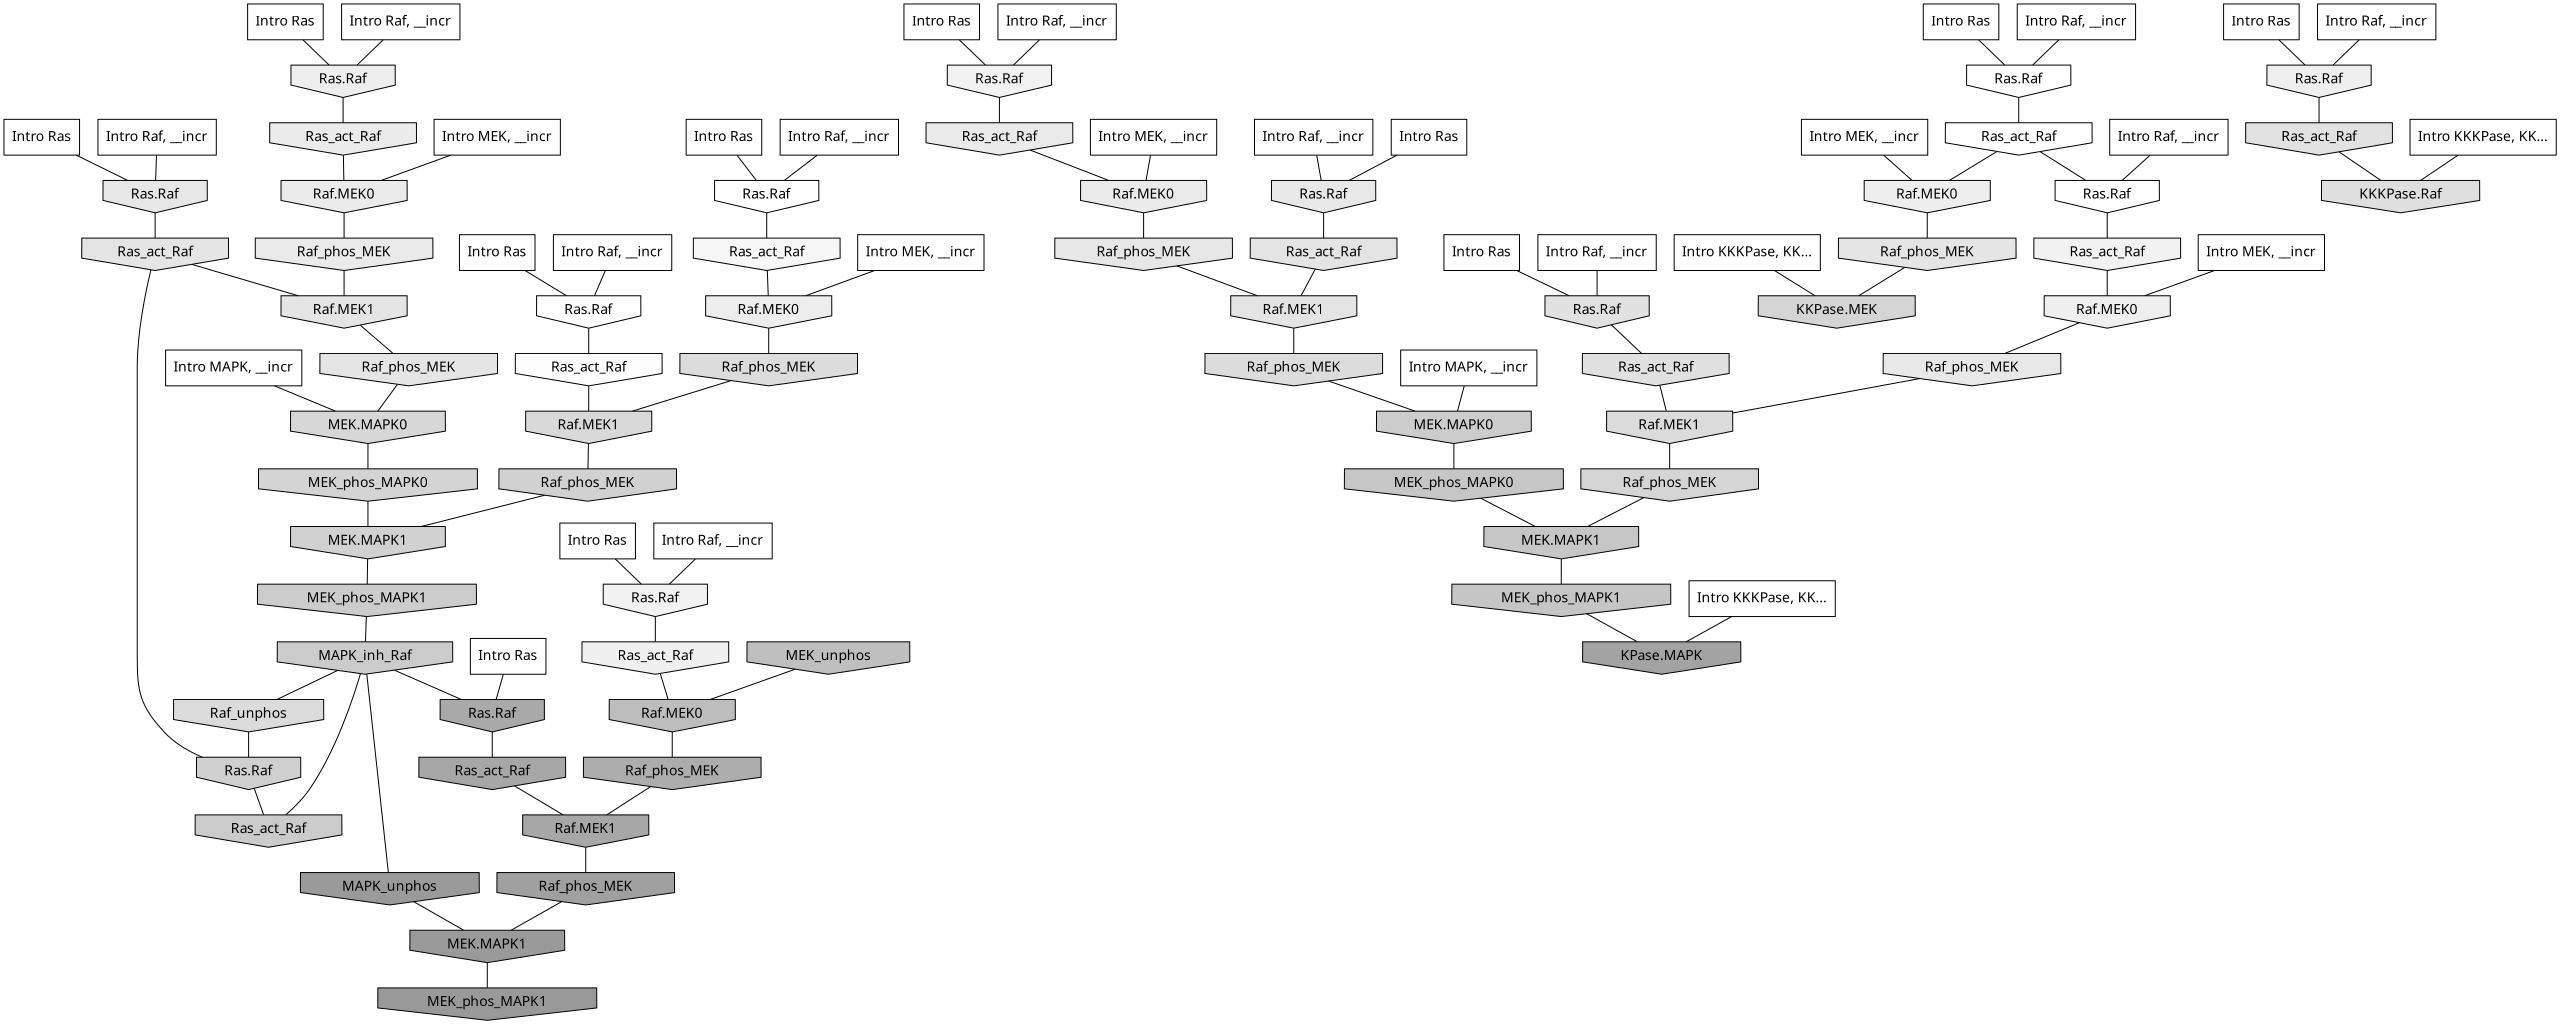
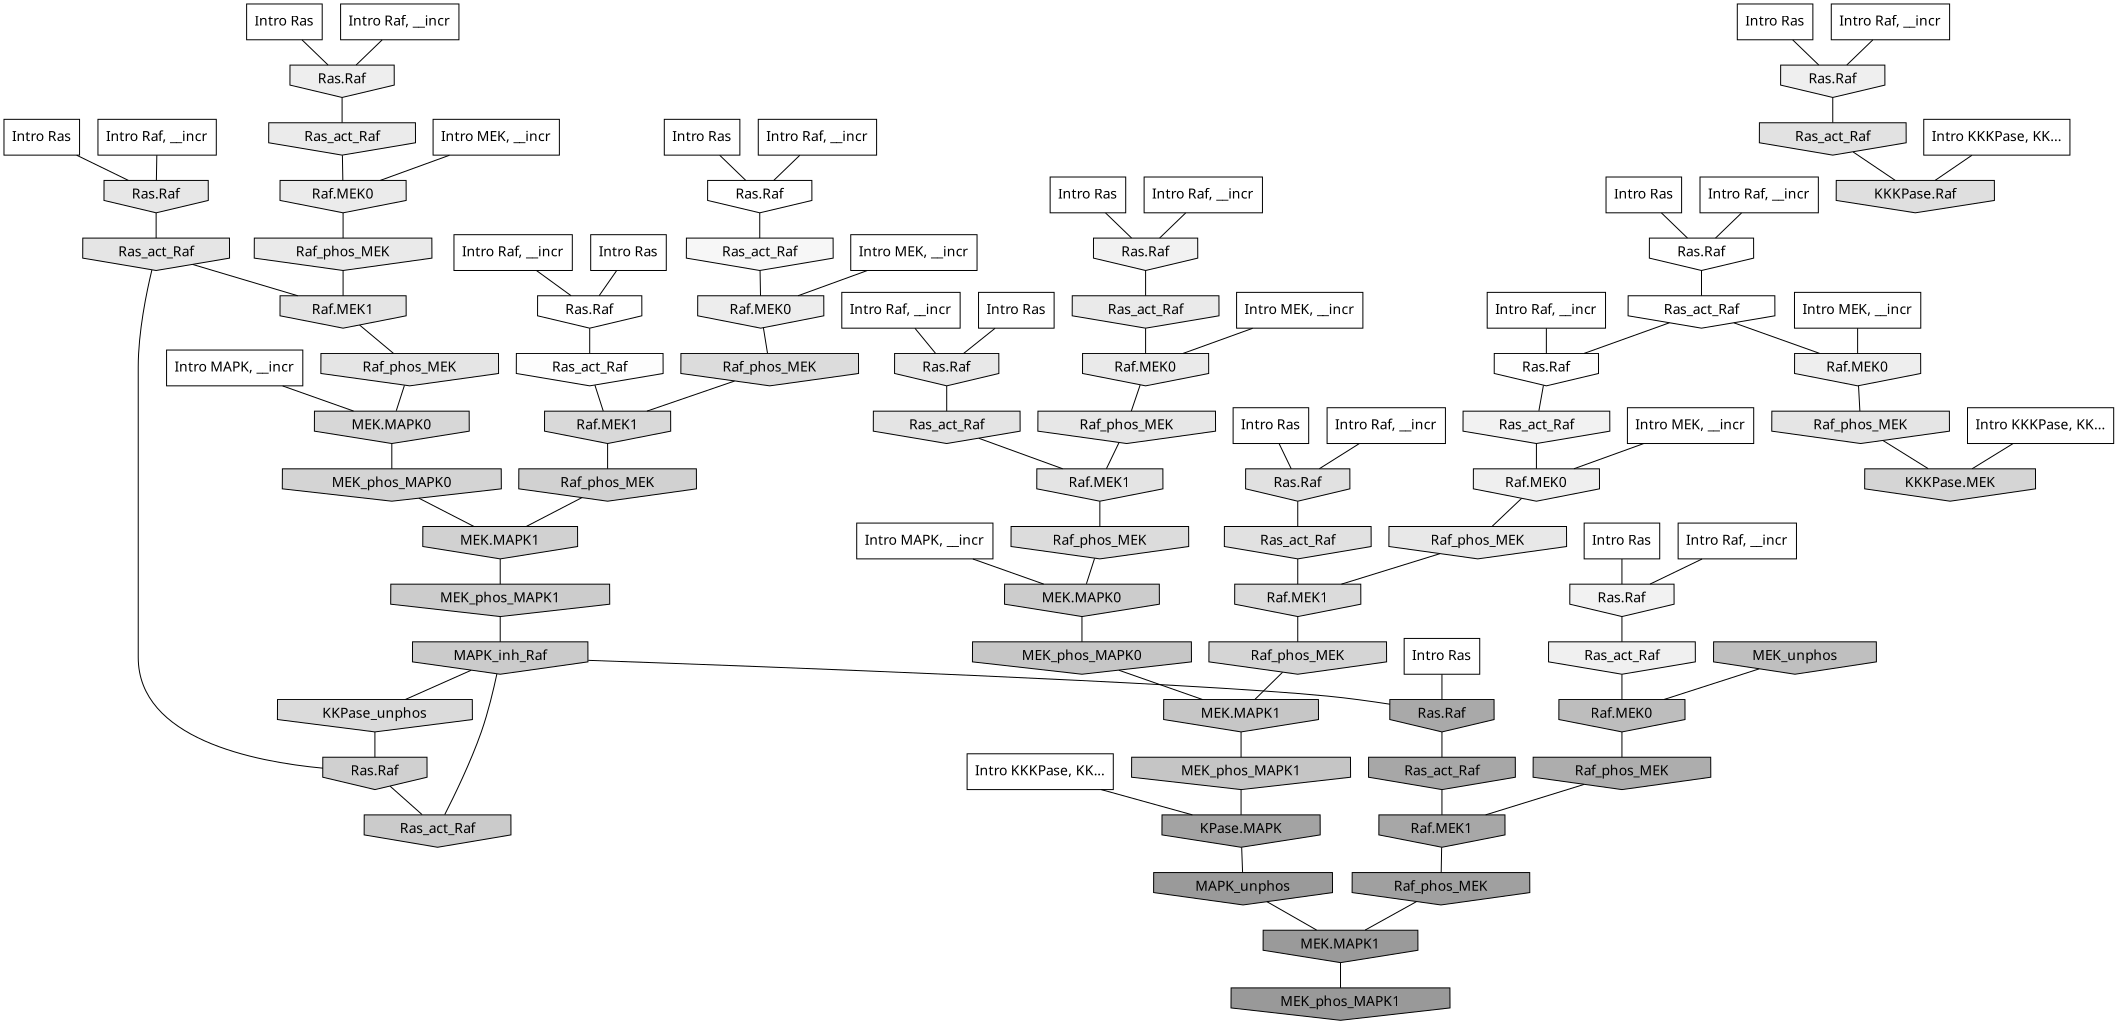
node "KKPase.MEK": label "KKPase.MEK" -> "KKKPase.MEK"
node "Raf_unphos": label "Raf_unphos" -> "KKPase_unphos"
edge "MAPK_inh_Raf" -- "MAPK_unphos": now "KPase.MAPK" -- "MAPK_unphos"
